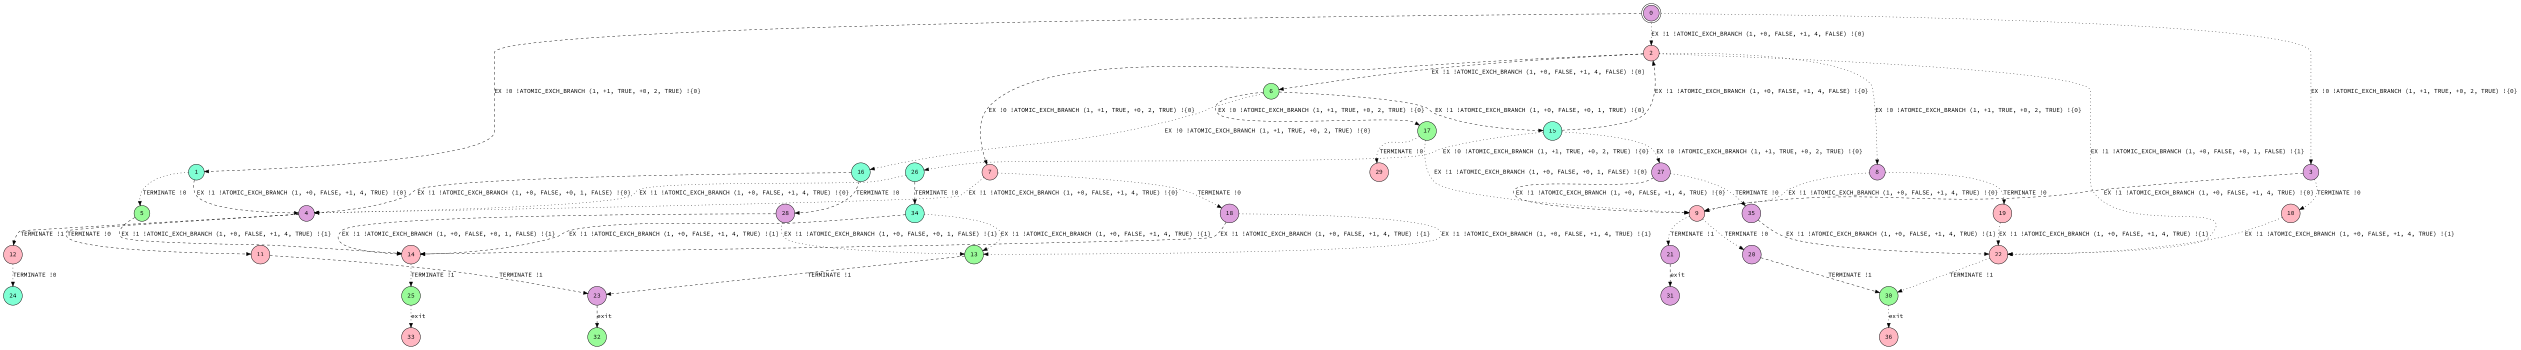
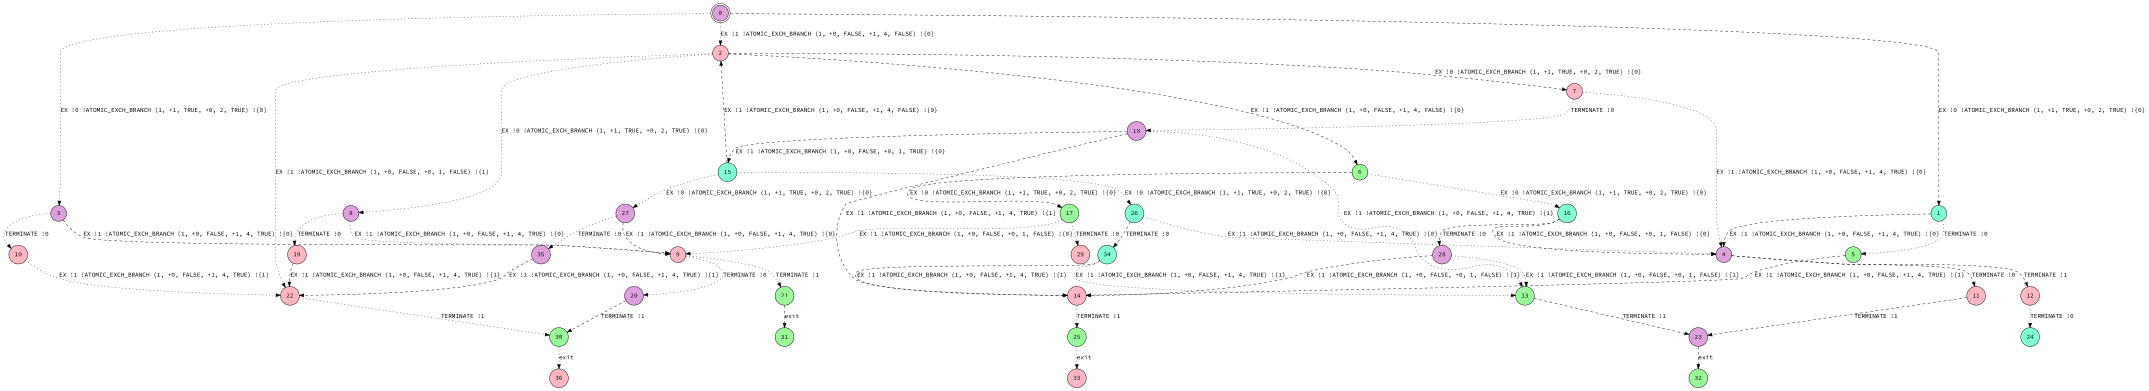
edge "6" -> "15": now "18" -> "15"
edge "19" -> "22": style dotted -> dashed
node "21": fillcolor plum -> palegreen
node "31": fillcolor plum -> palegreen
